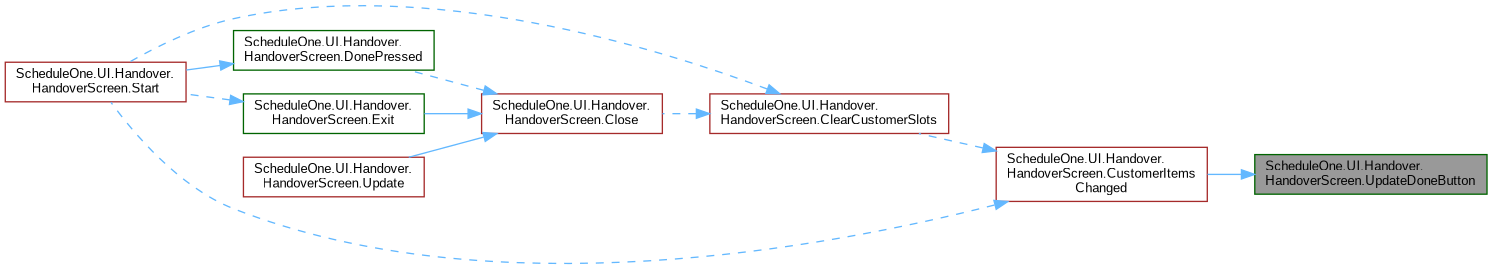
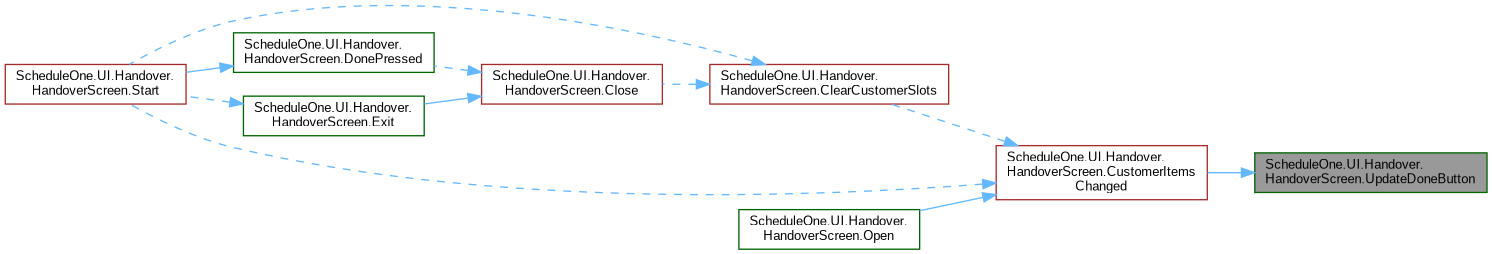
node "ScheduleOne.UI.Handover. HandoverScreen.Update": removed
node "ScheduleOne.UI.Handover. HandoverScreen.Open": added
